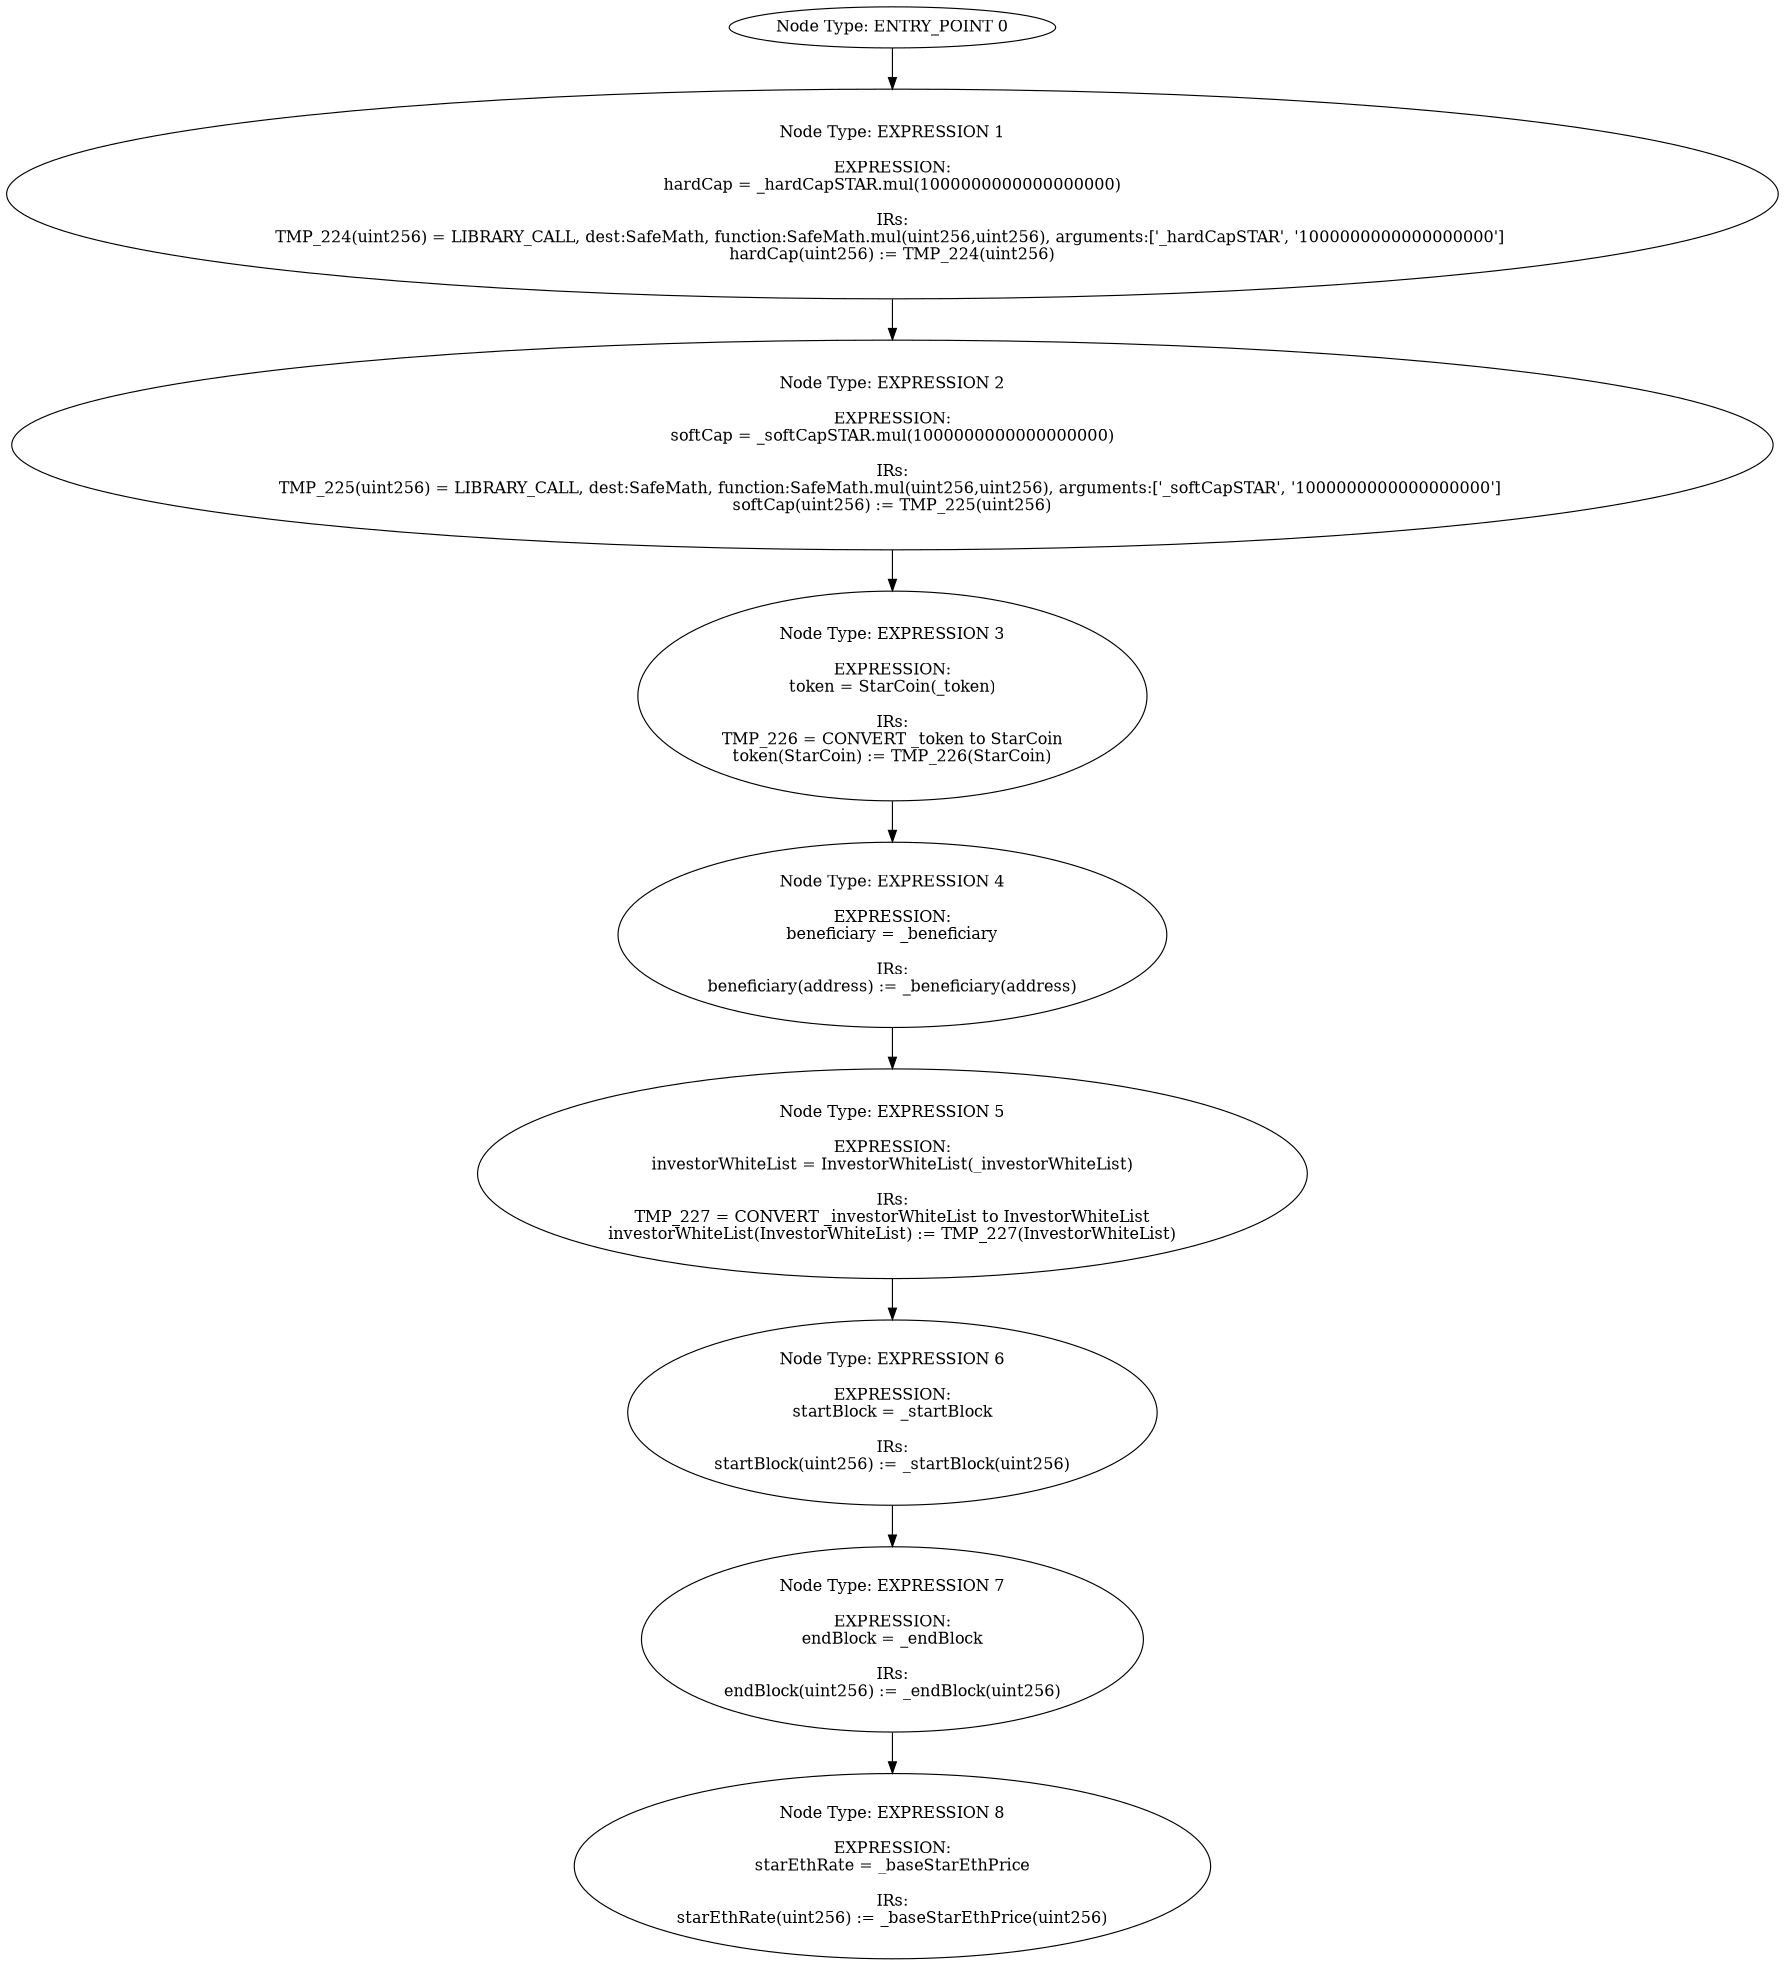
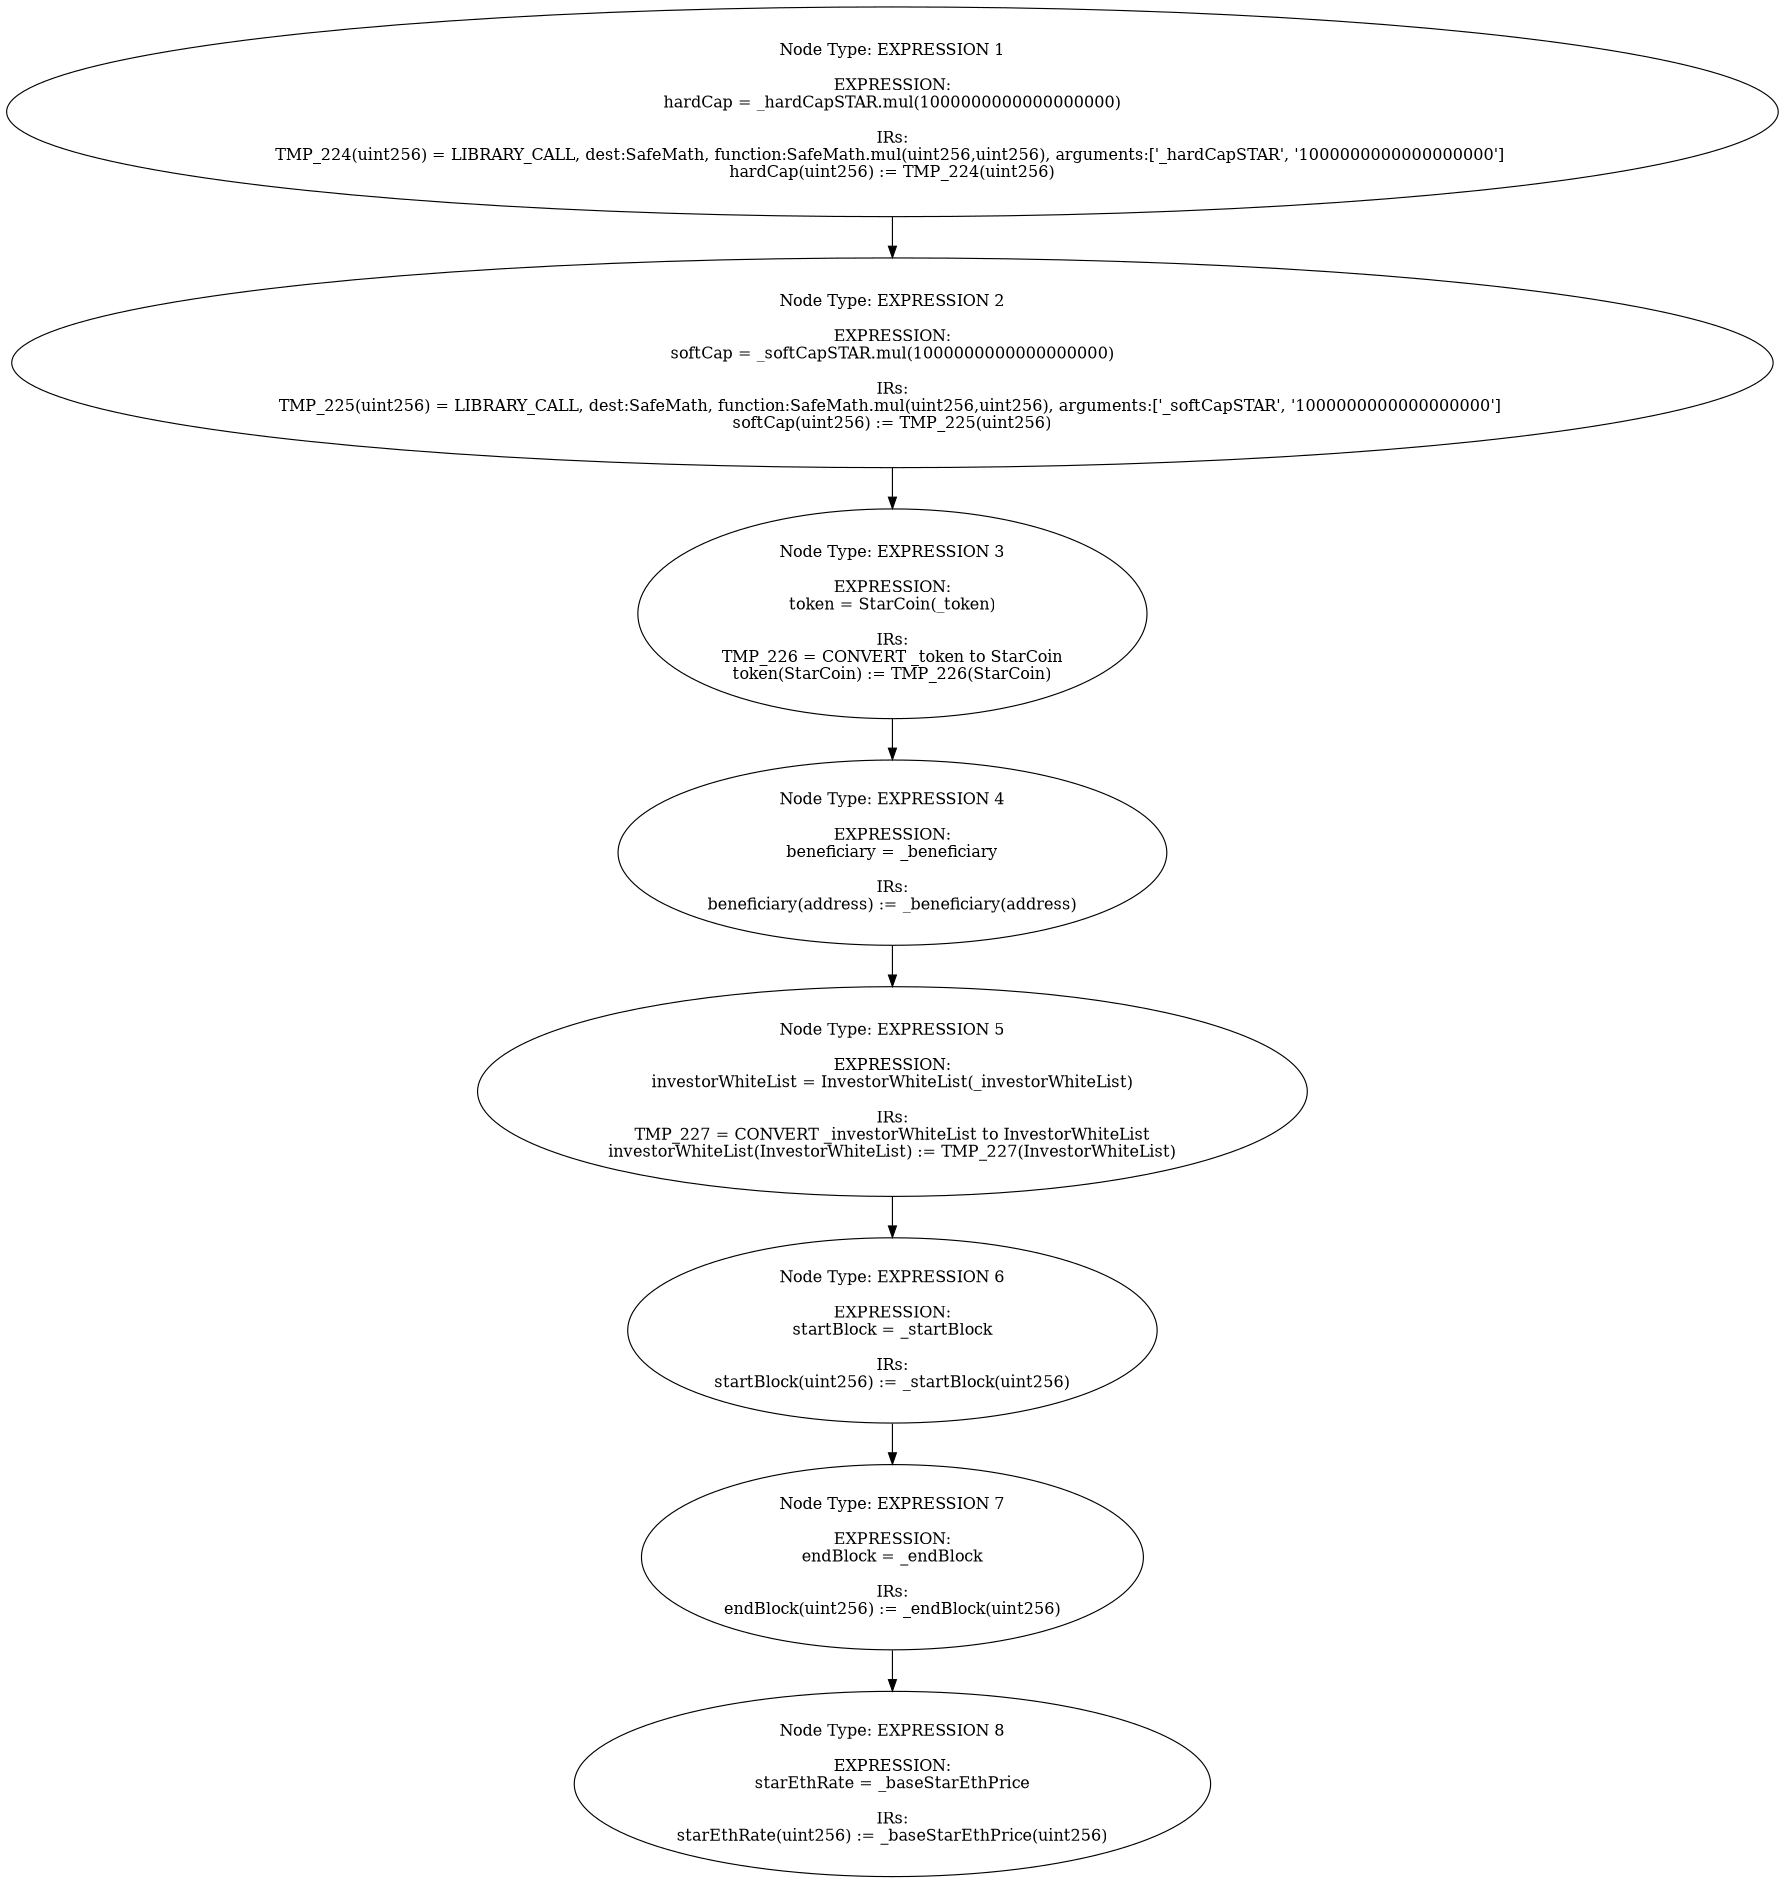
node "Node Type: ENTRY_POINT 0": removed
